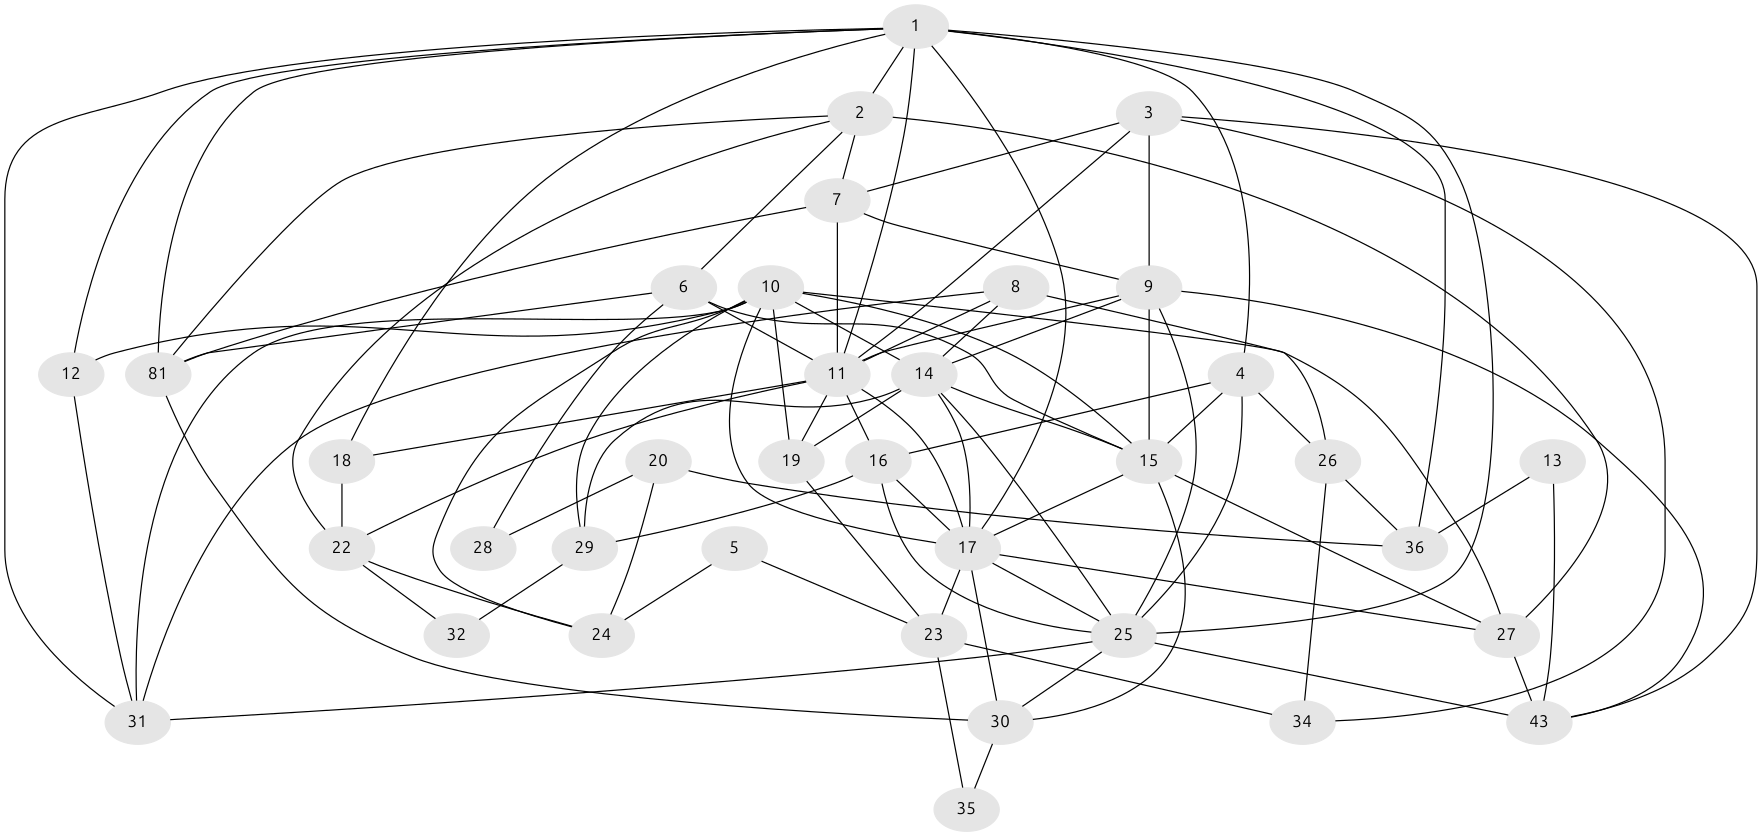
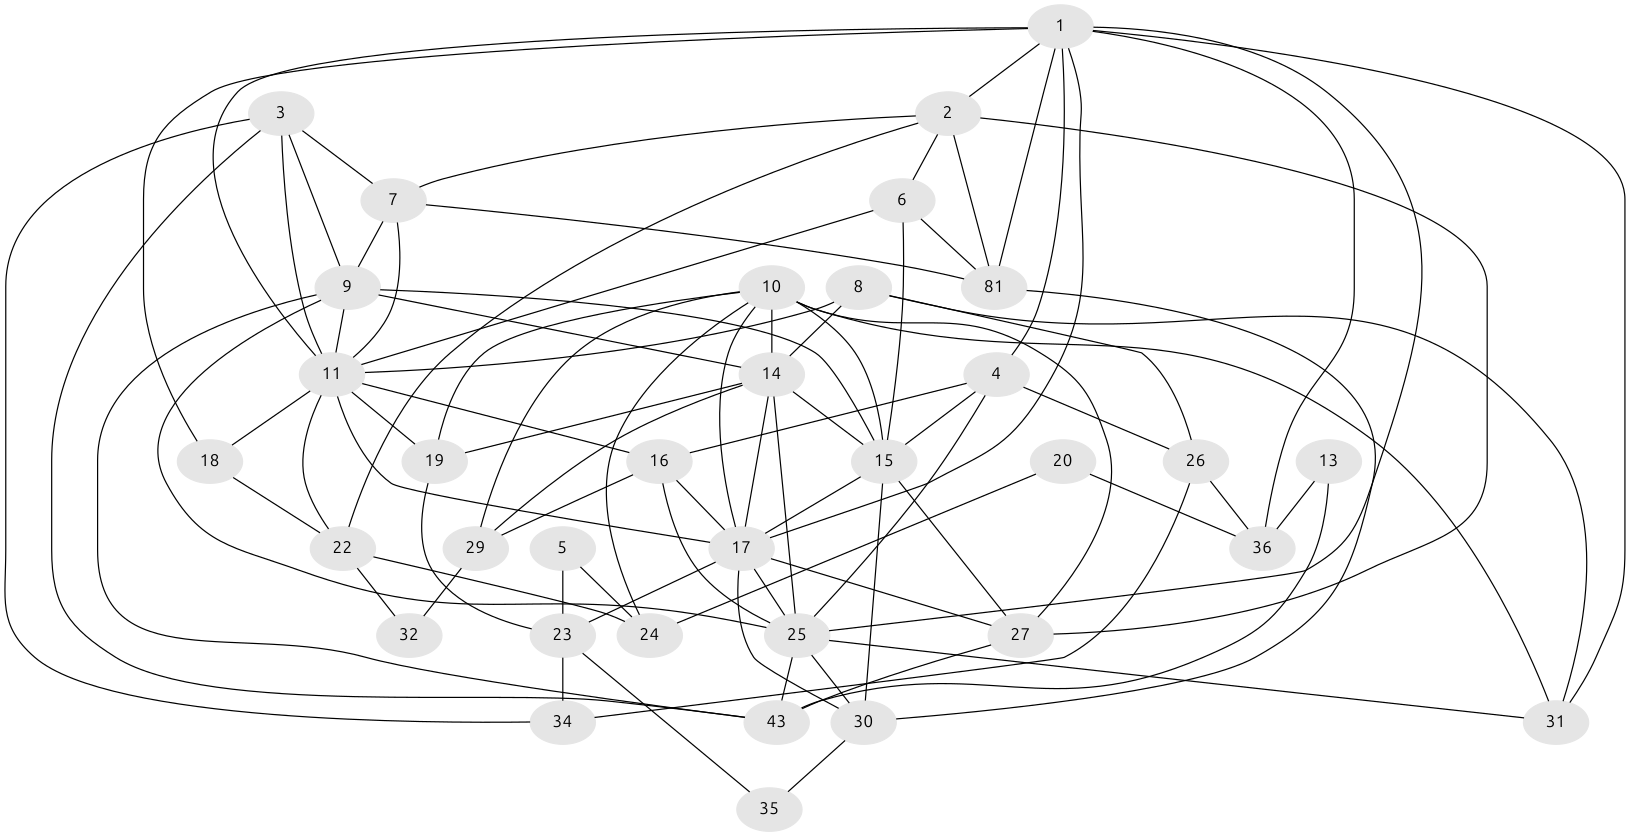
node "12": removed
node "28": removed
